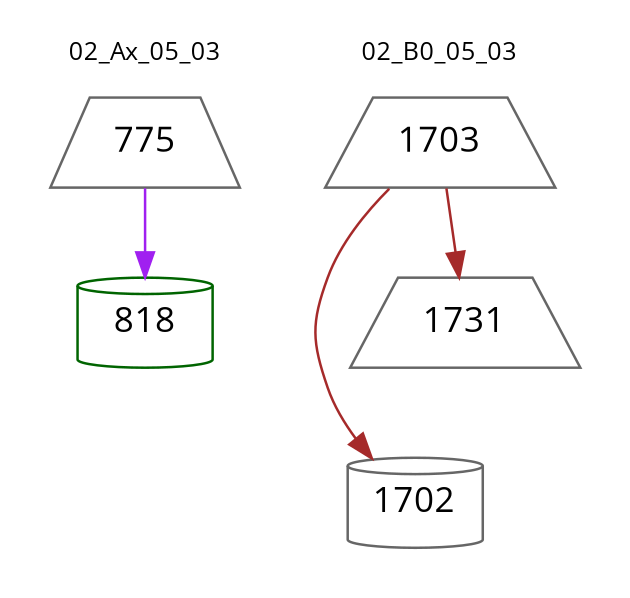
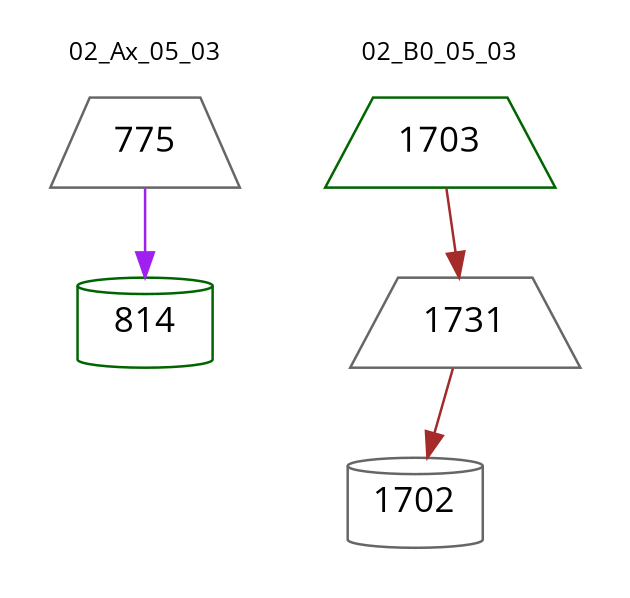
node "1703": color gray40 -> darkgreen
edge "1703" -> "1702": now "1731" -> "1702"
node "818": label "818" -> "814"
